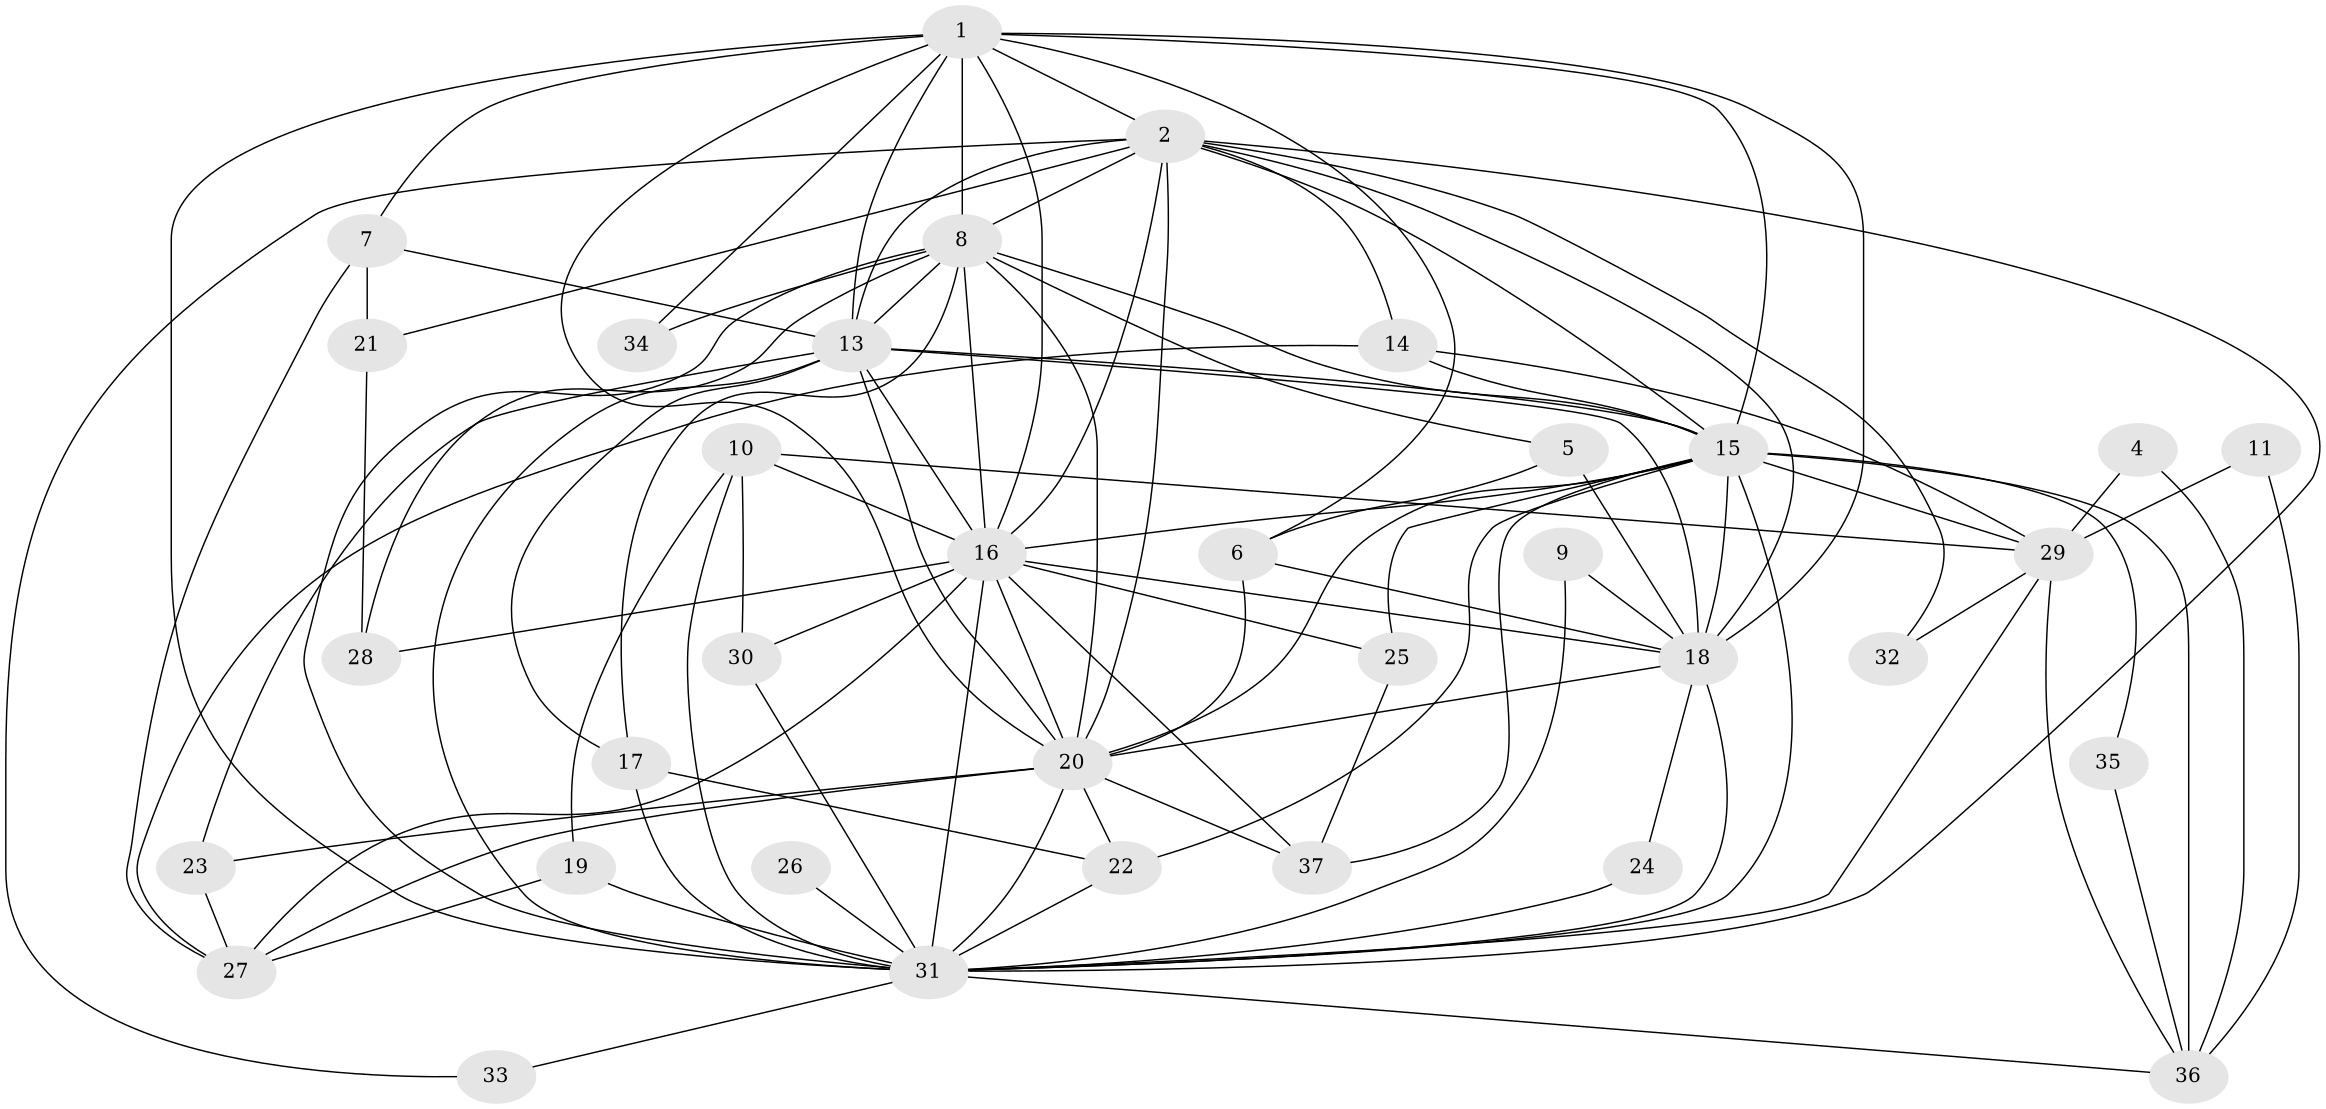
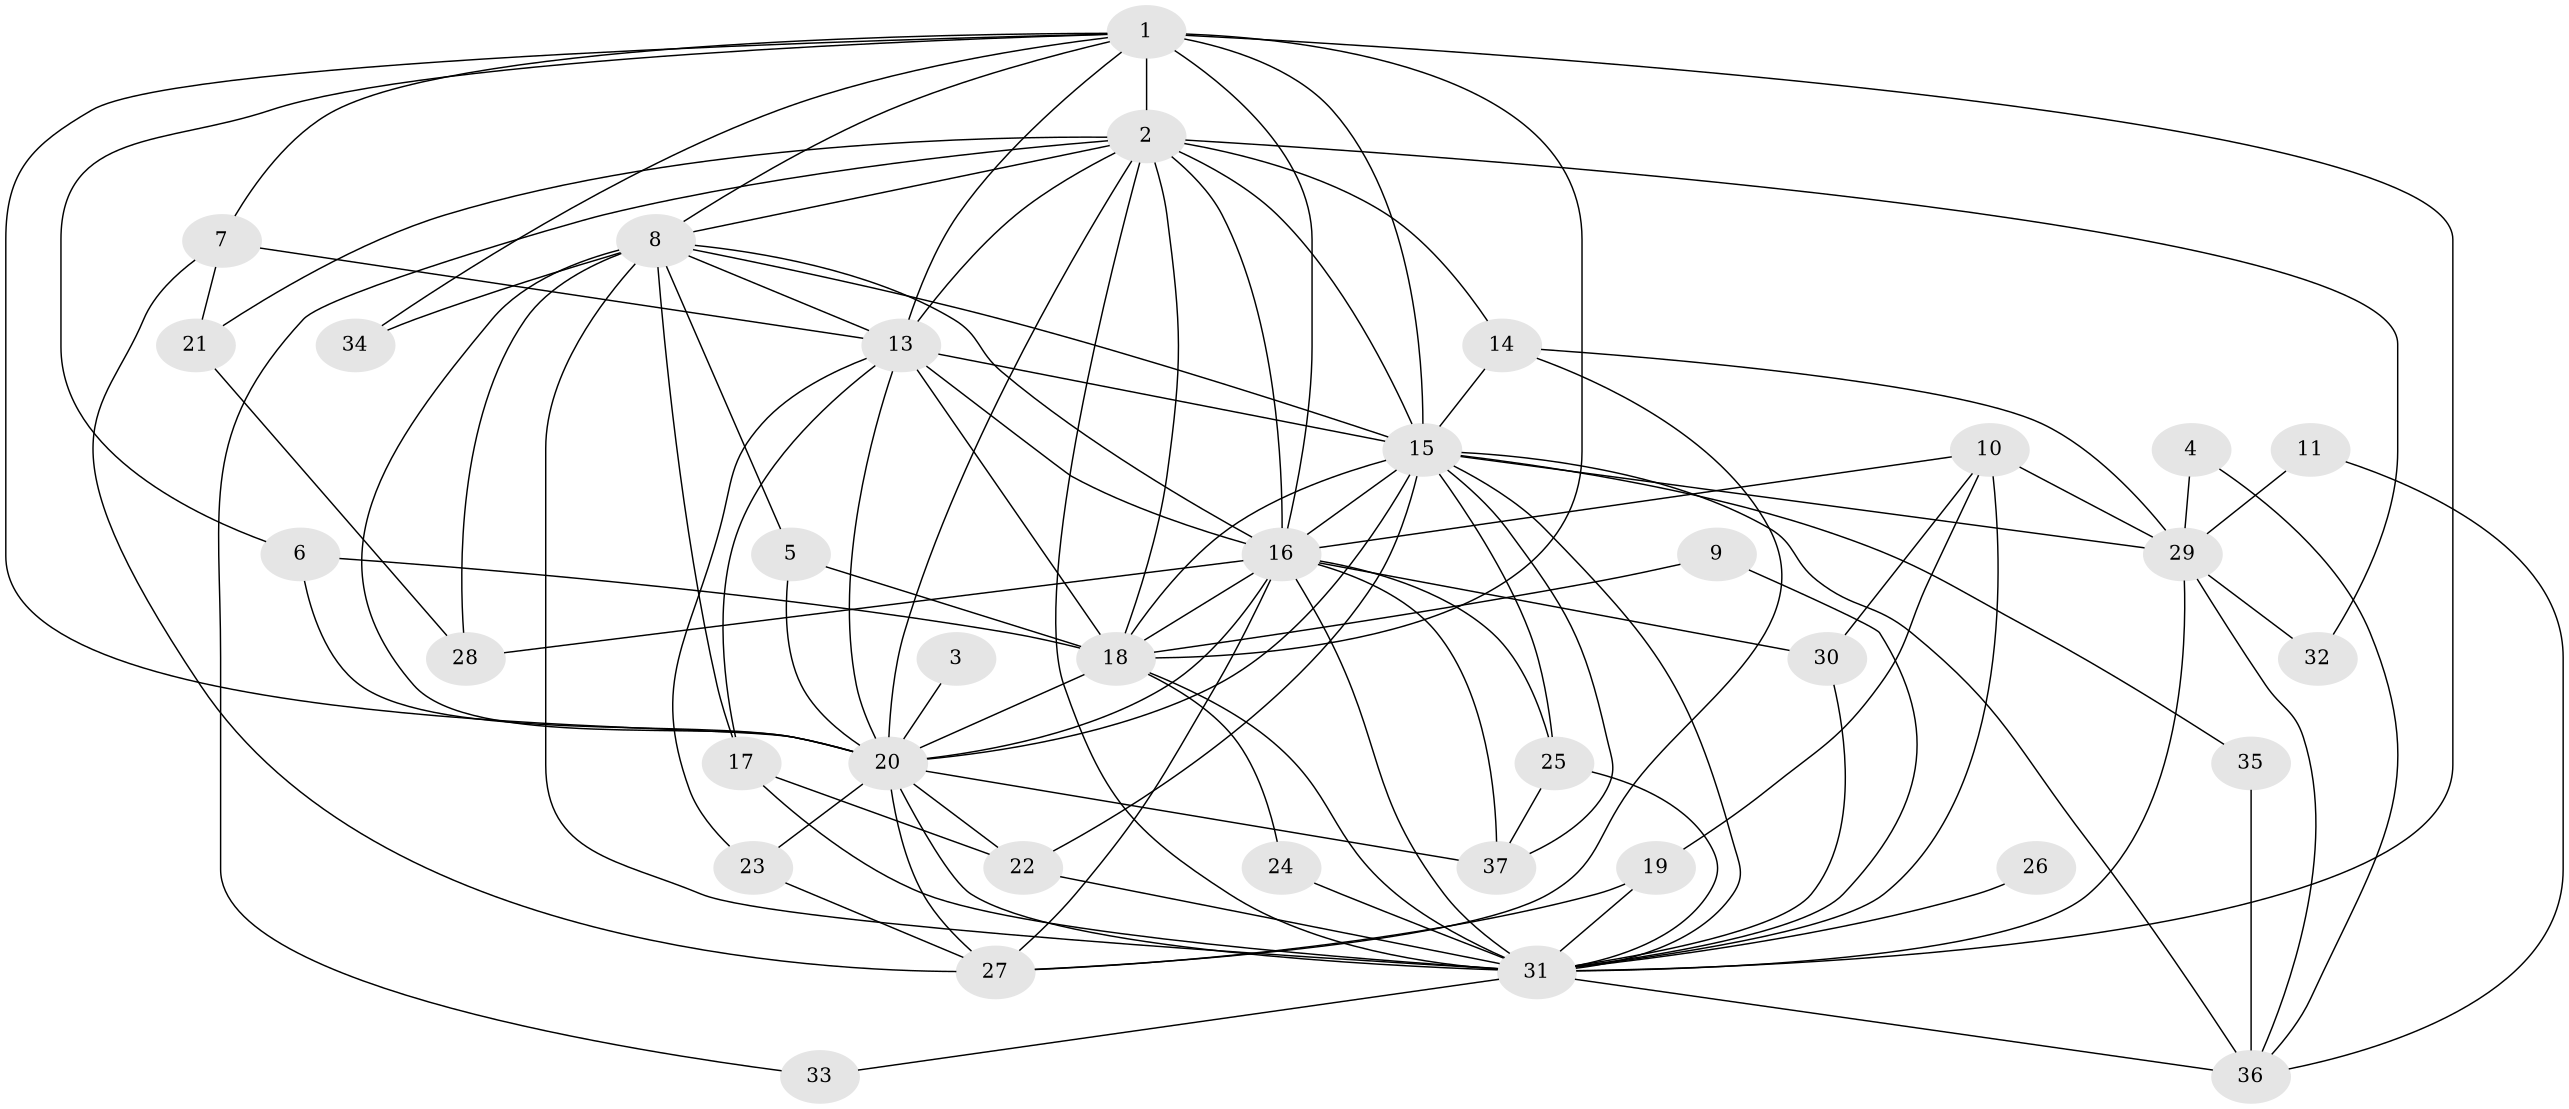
edge "5" -- "6": now "5" -- "20"
node "3": added
edge "13" -- "31": now "25" -- "31"
